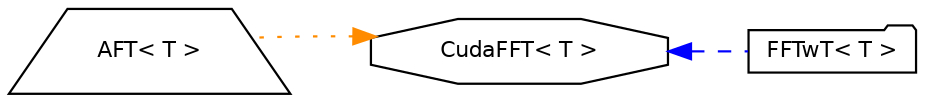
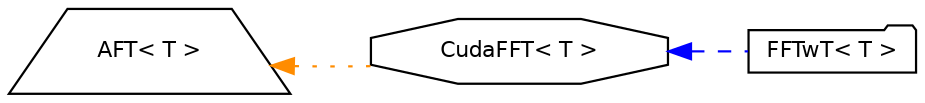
edge "AFT< T >" -> "CudaFFT< T >": reversed
